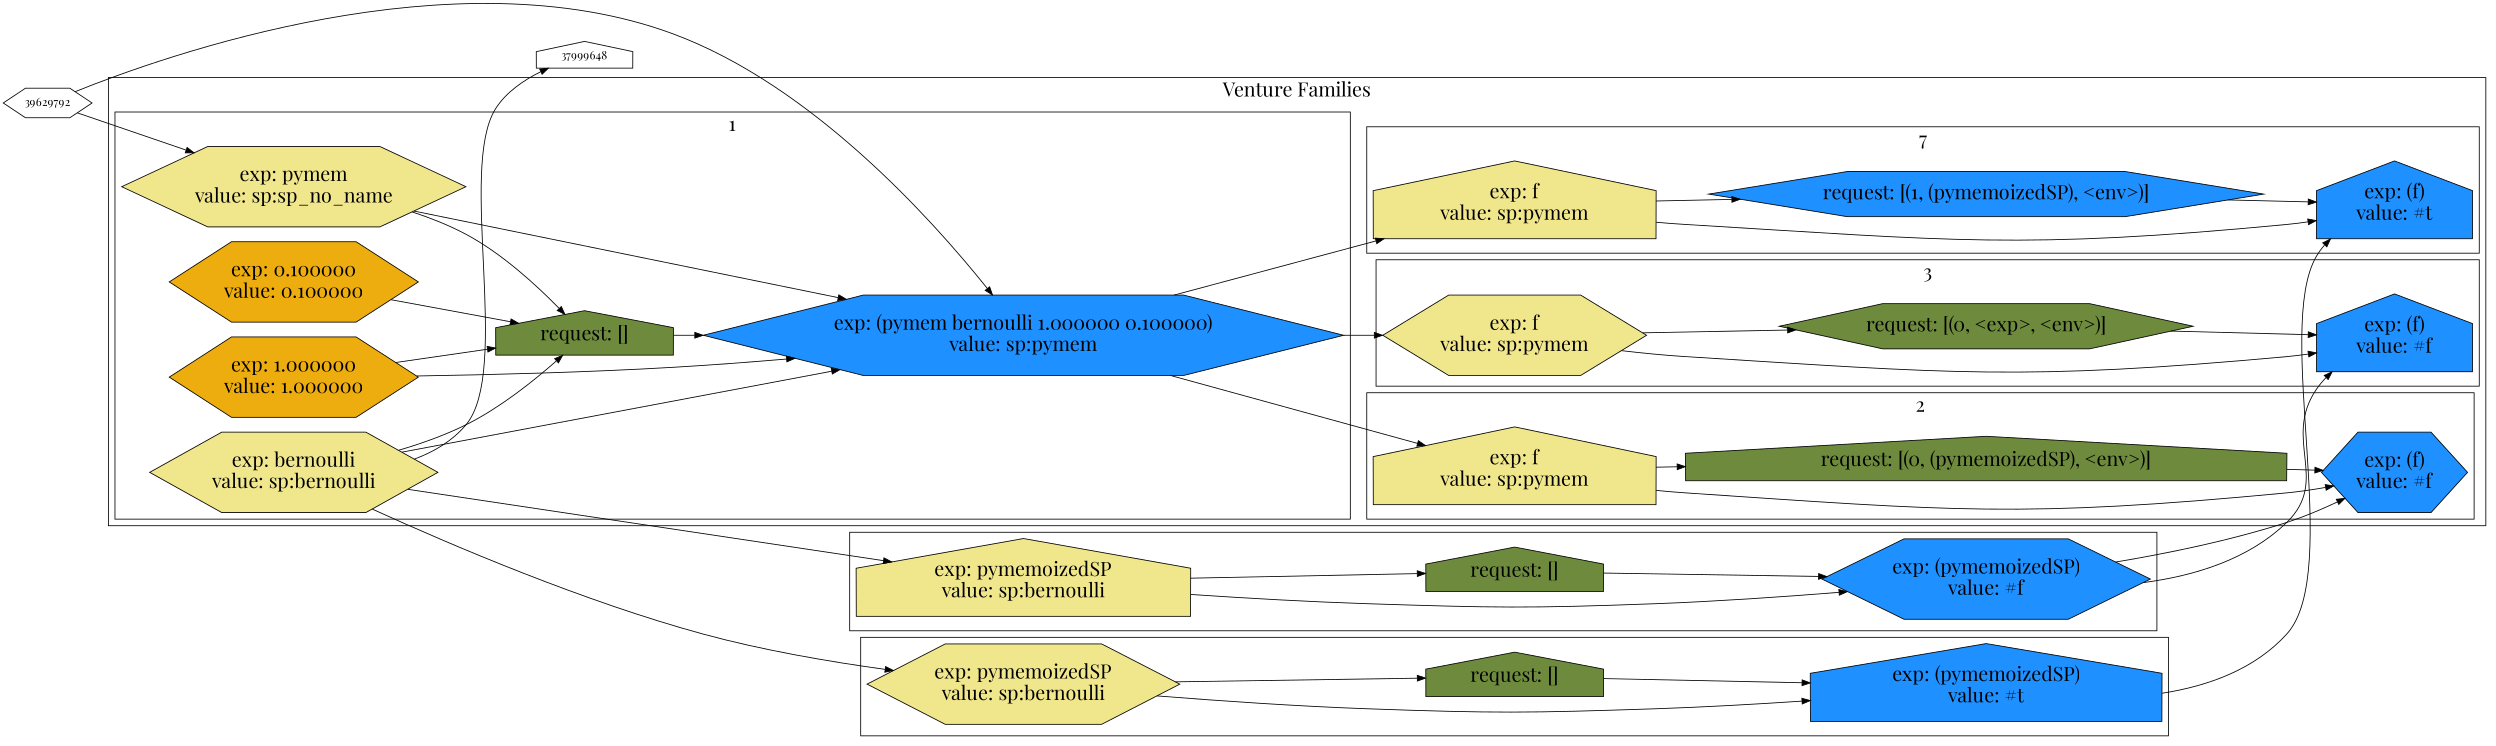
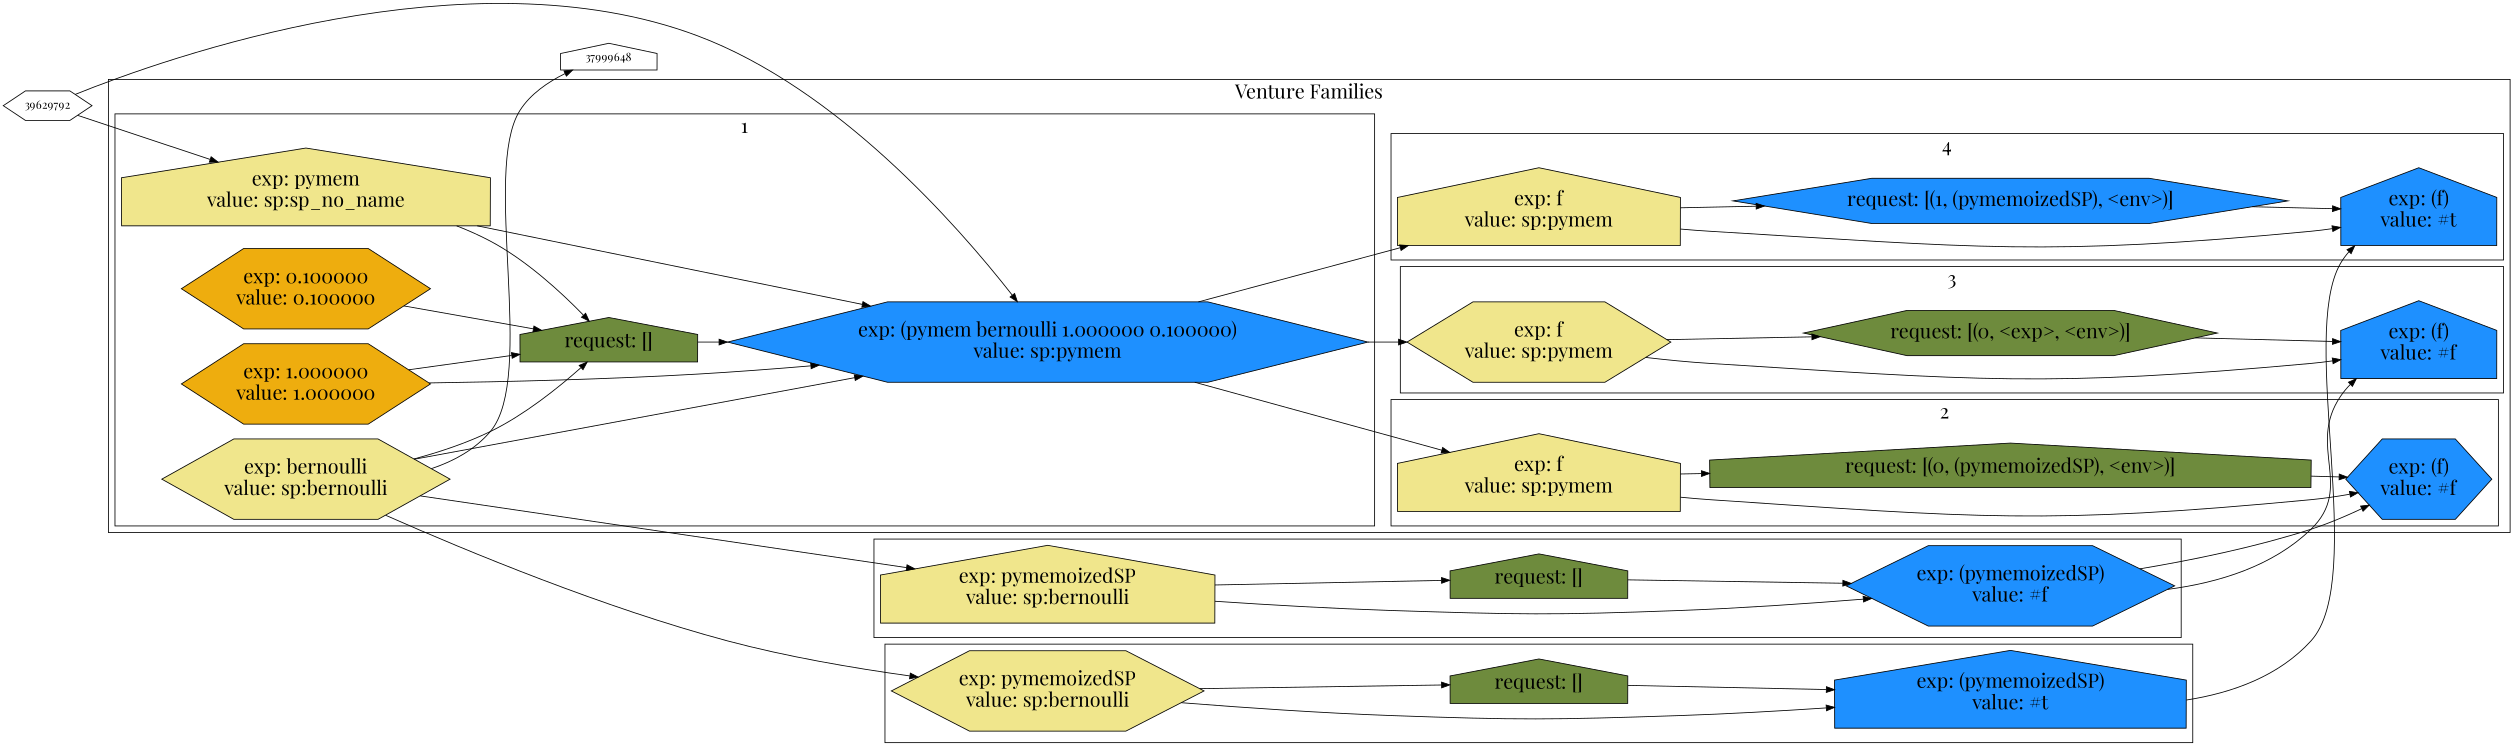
cluster "7": label "7" -> "4"
node "exp: pymem value: sp:sp_no_name": shape hexagon -> house
